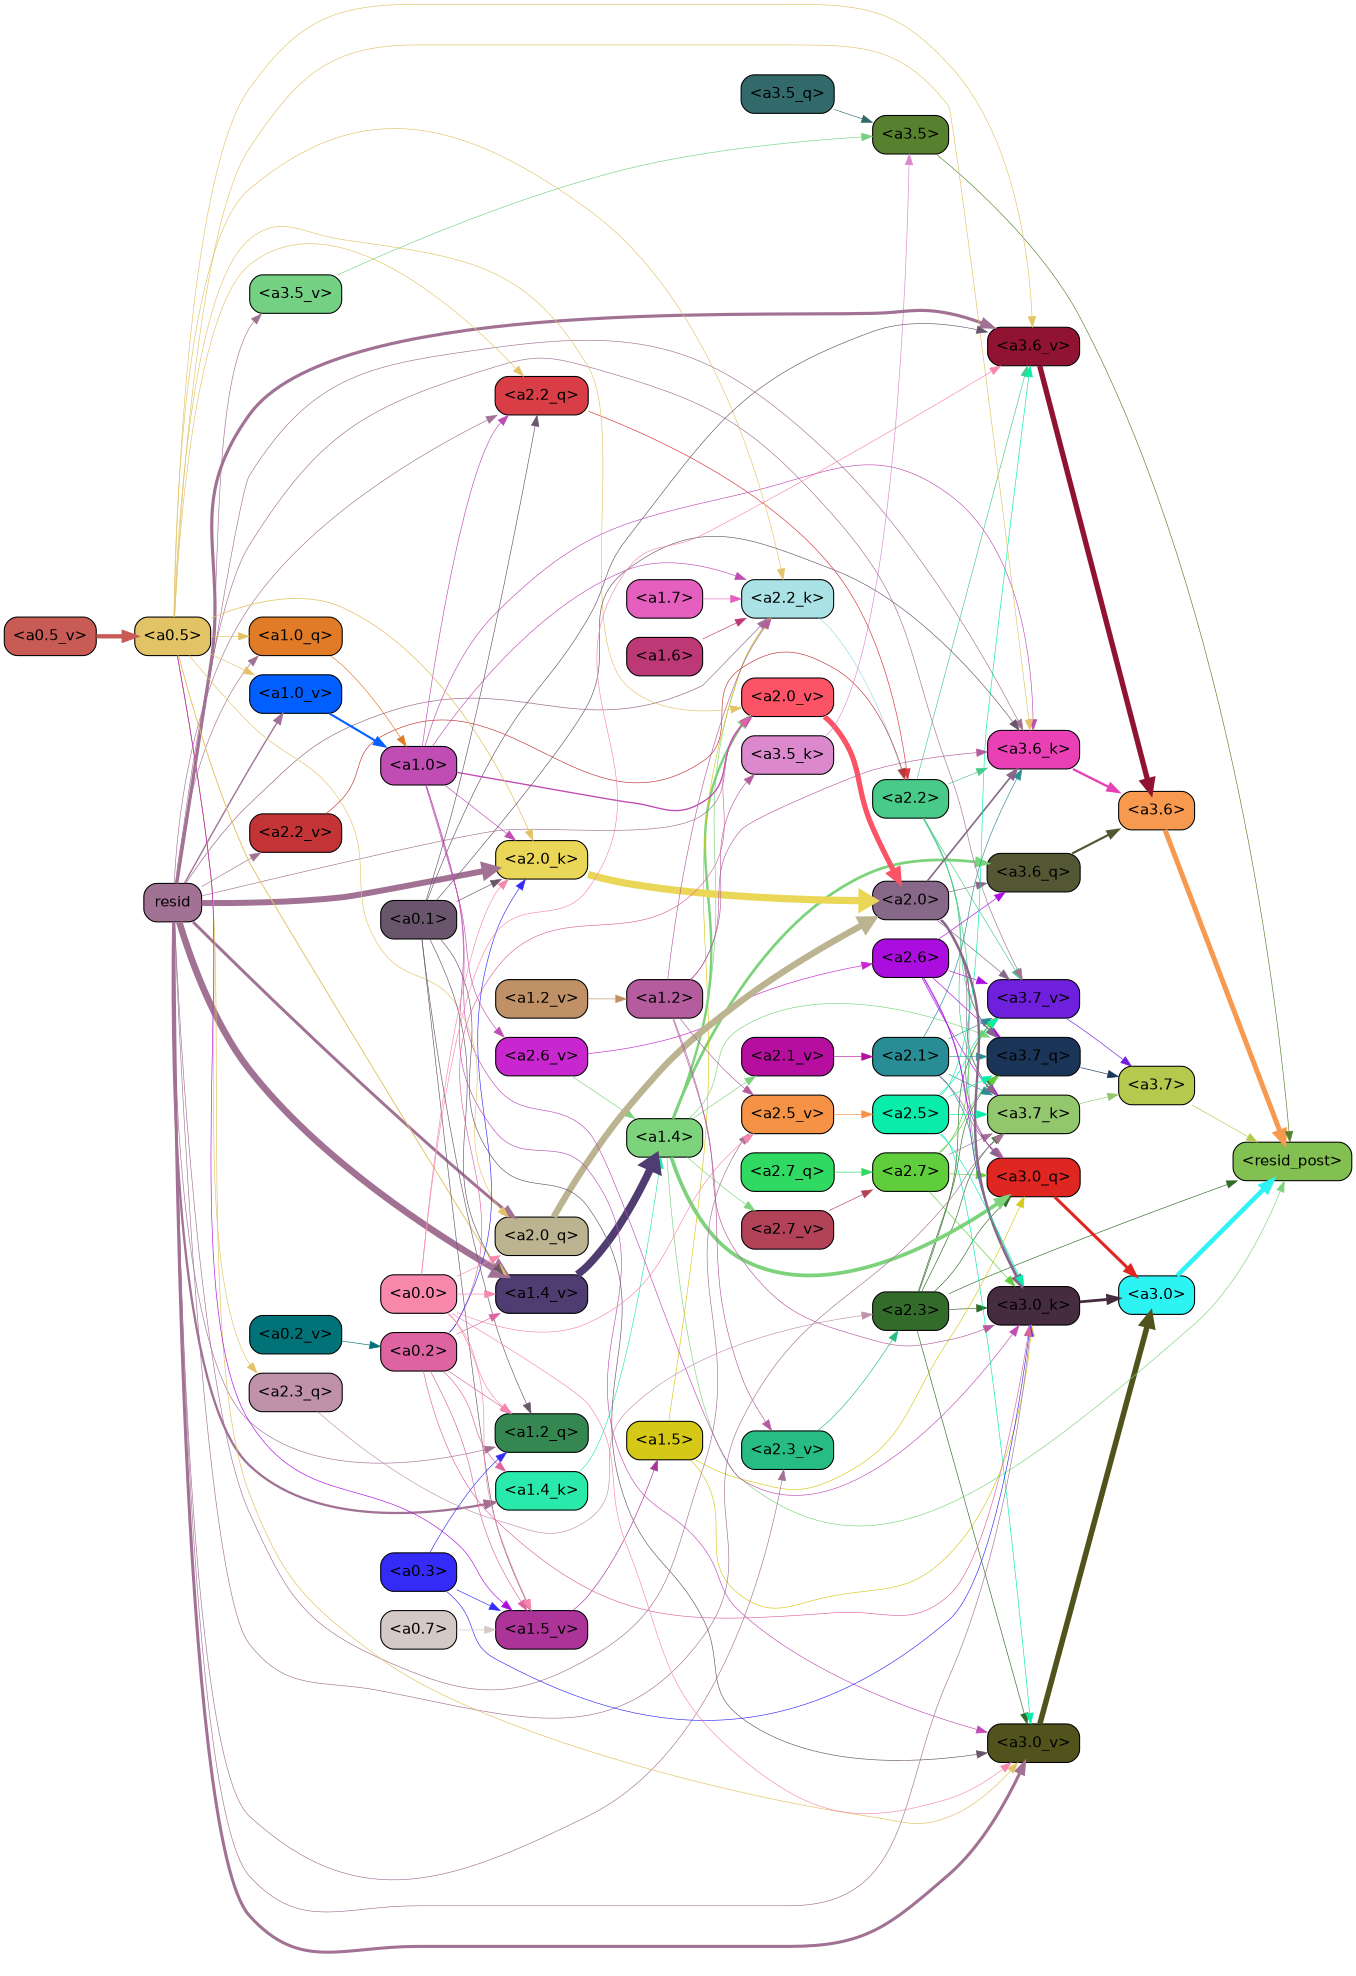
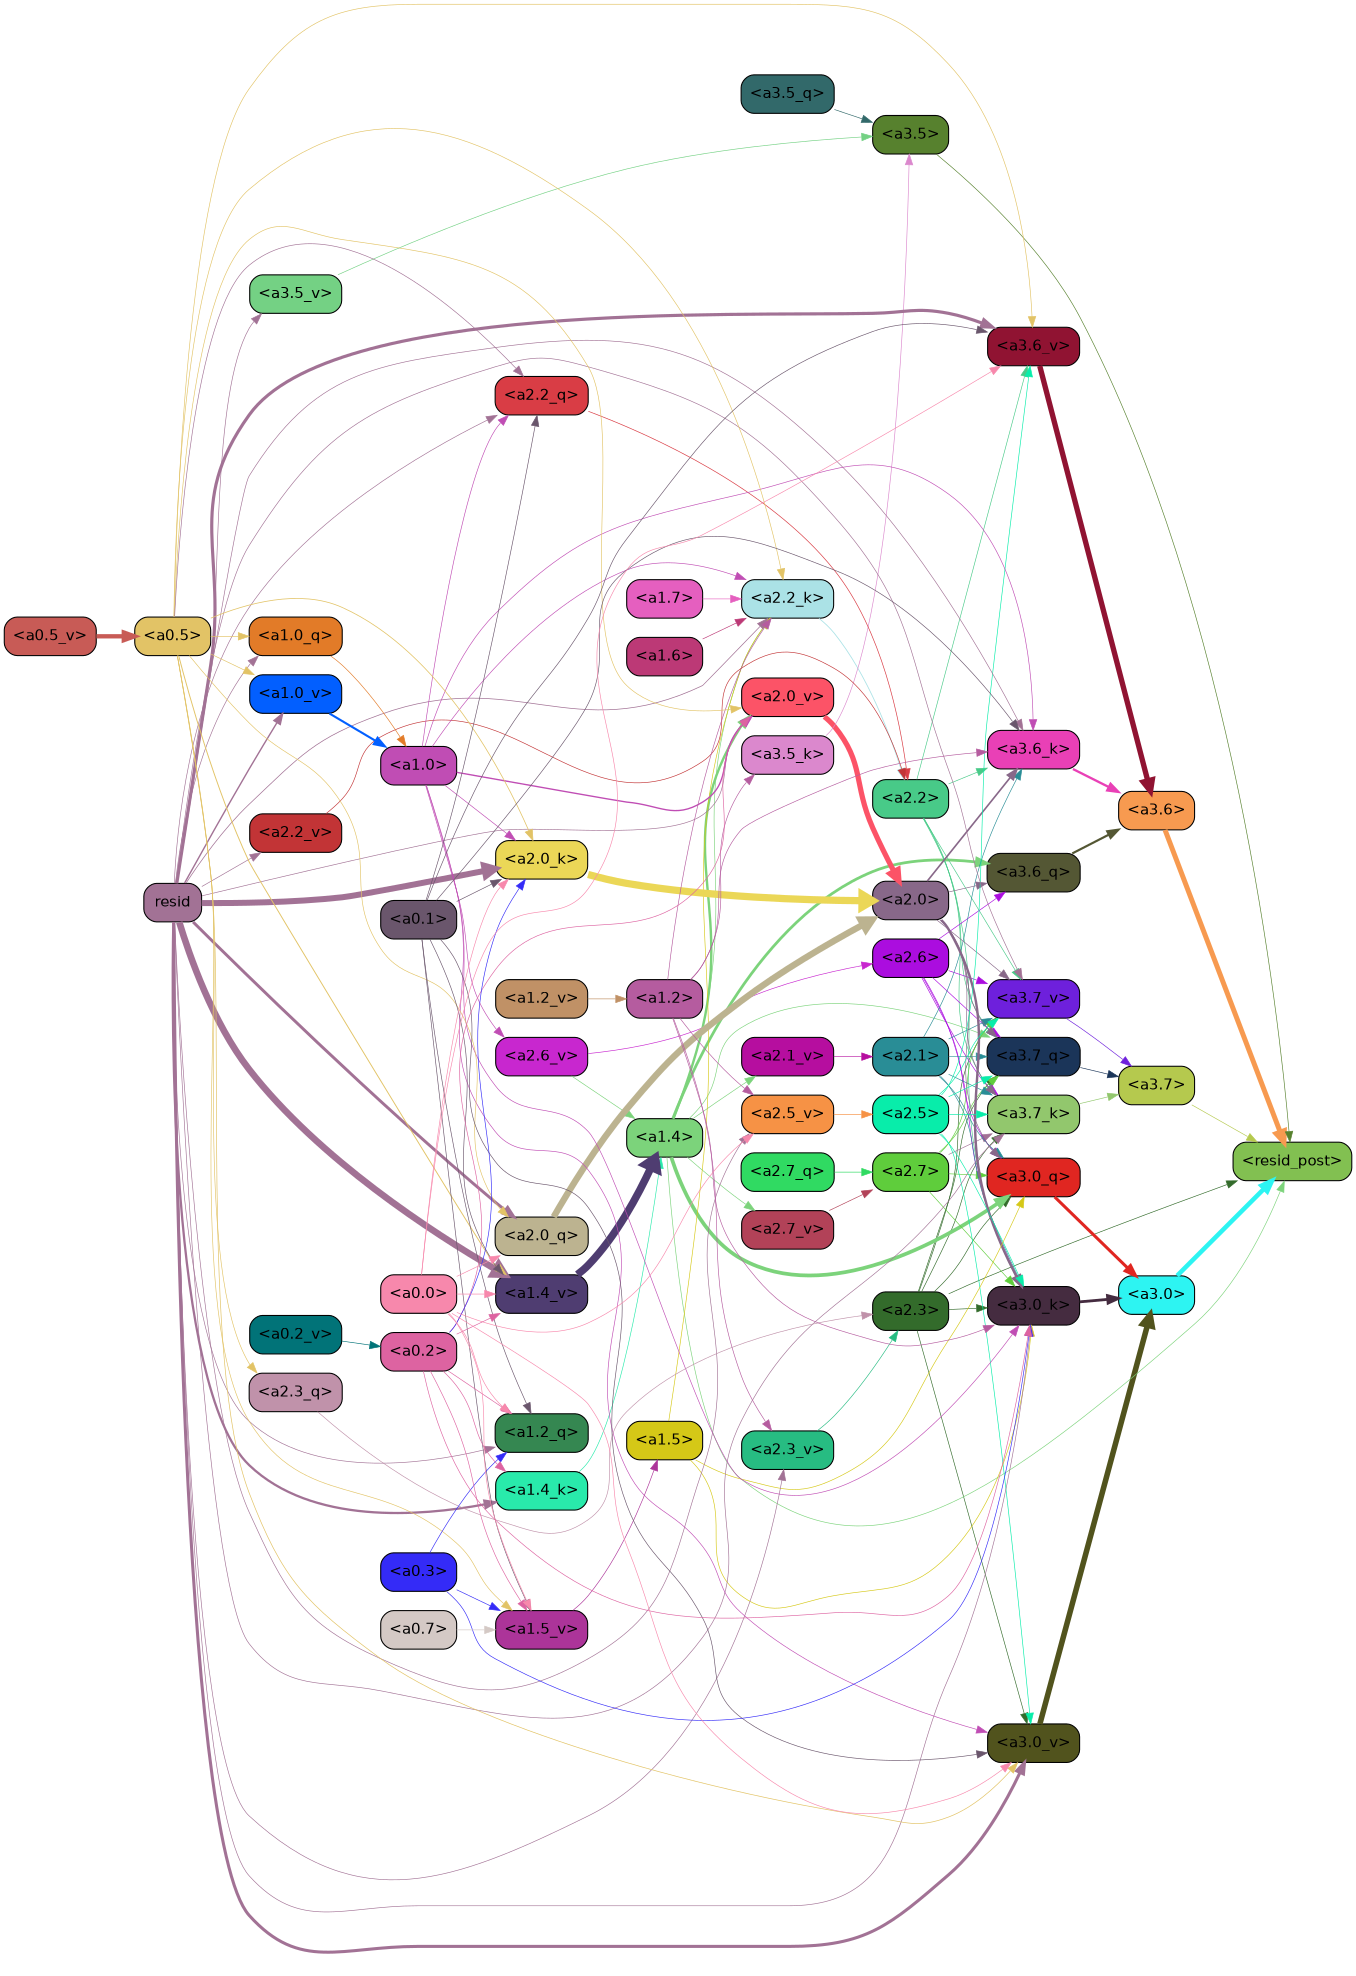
edge "<a0.5>" -> "<a3.6_k>": removed
edge "<a0.5>" -> "<a2.2_q>": color #e2c366 -> #a27295
edge "<a2.1>" -> "<a3.0_q>": color #b55c9f -> #298d96
edge "<a0.5>" -> "<a1.5_v>": color #ab0ddf -> #e2c366
